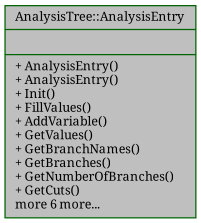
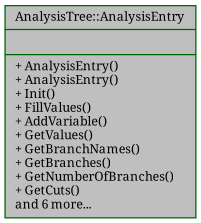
node "AnalysisTree::AnalysisEntry": text "more 6 more..." -> "and 6 more..."
